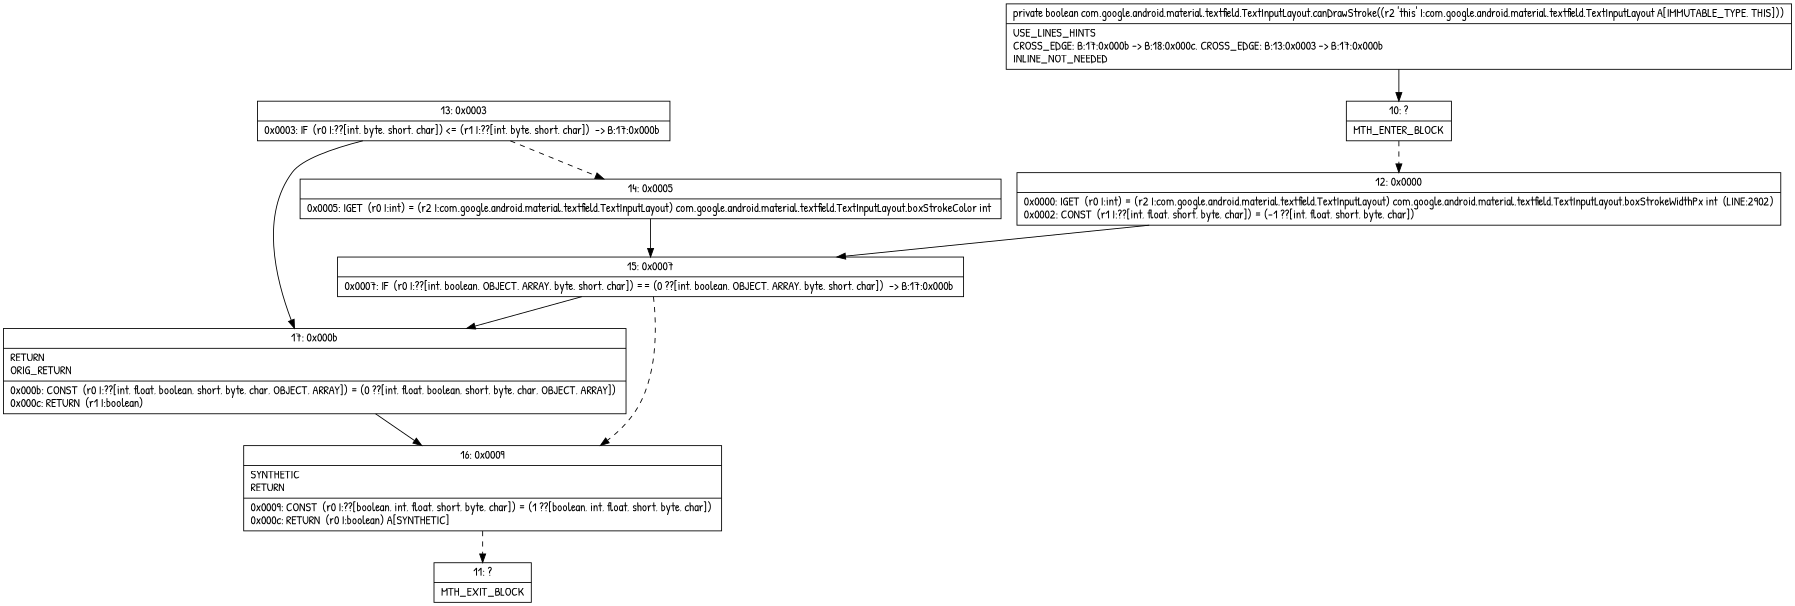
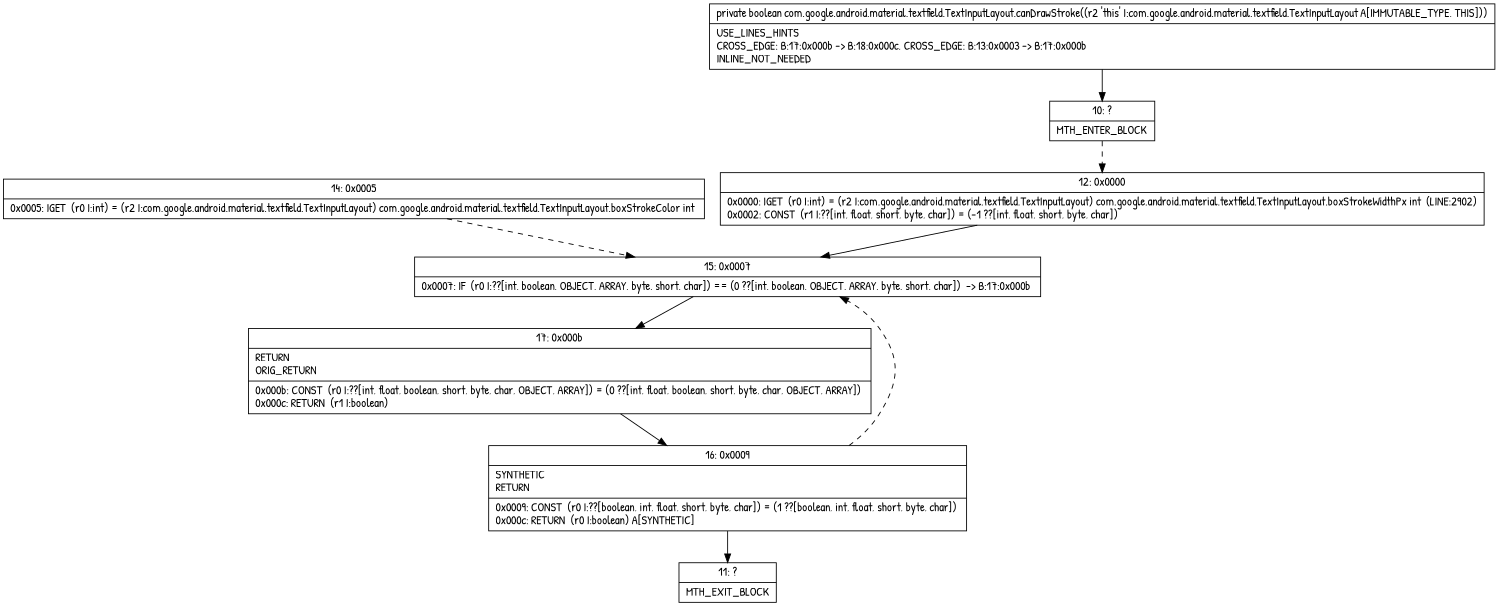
node "13: 0x0003": removed
edge "14: 0x0005" -> "15: 0x0007": style solid -> dashed
edge "15: 0x0007" -> "16: 0x0009": reversed
edge "16: 0x0009" -> "11: ?": style dashed -> solid
